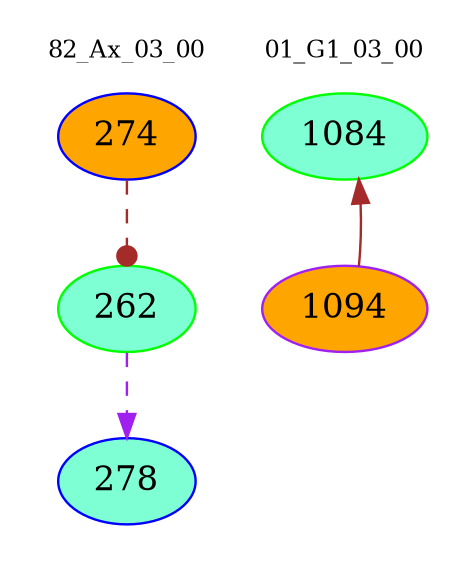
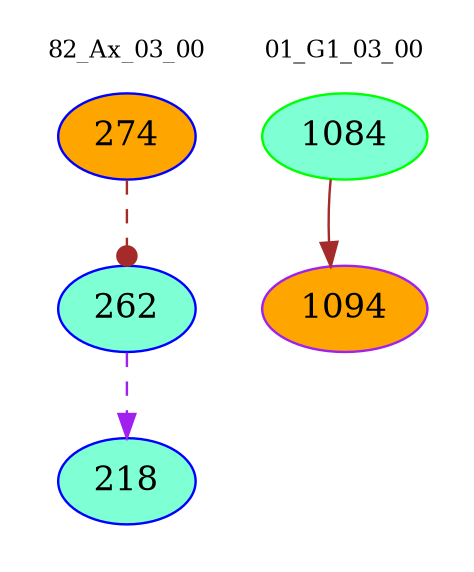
edge "1094" -> "1084": reversed
node "262": color green -> blue
node "278": label "278" -> "218"
